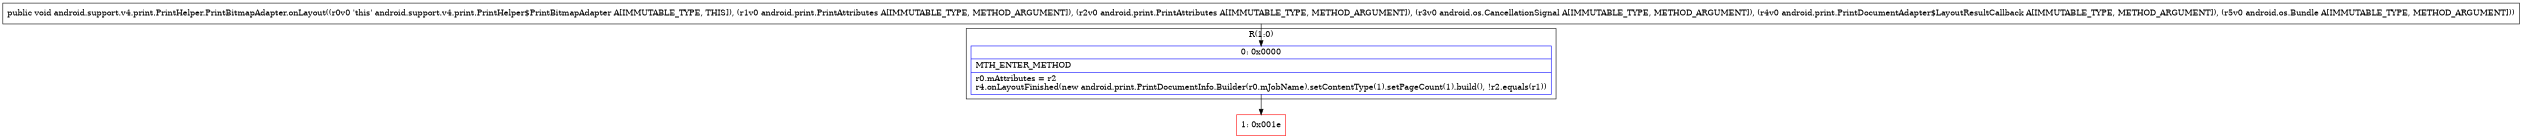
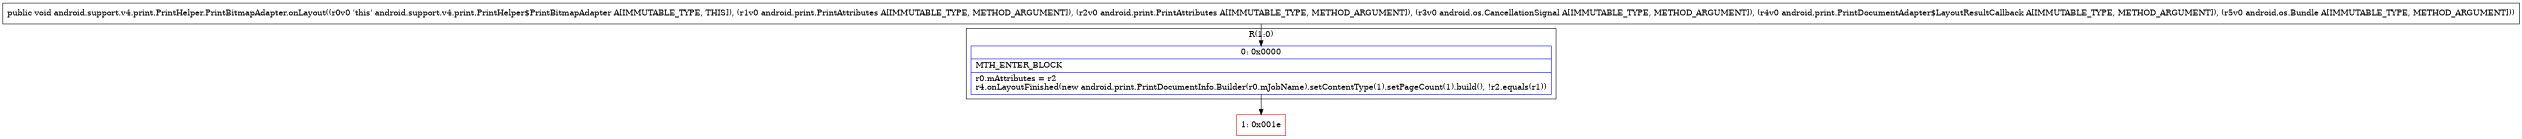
node "0: 0x0000": text "MTH_ENTER_METHOD" -> "MTH_ENTER_BLOCK"
